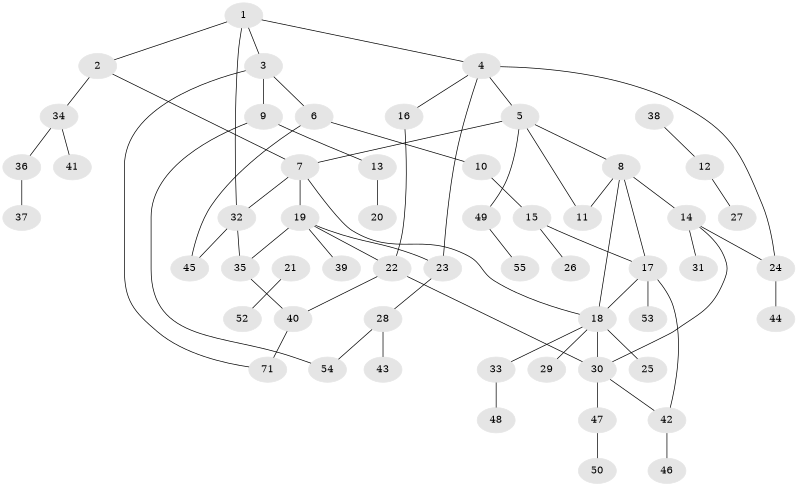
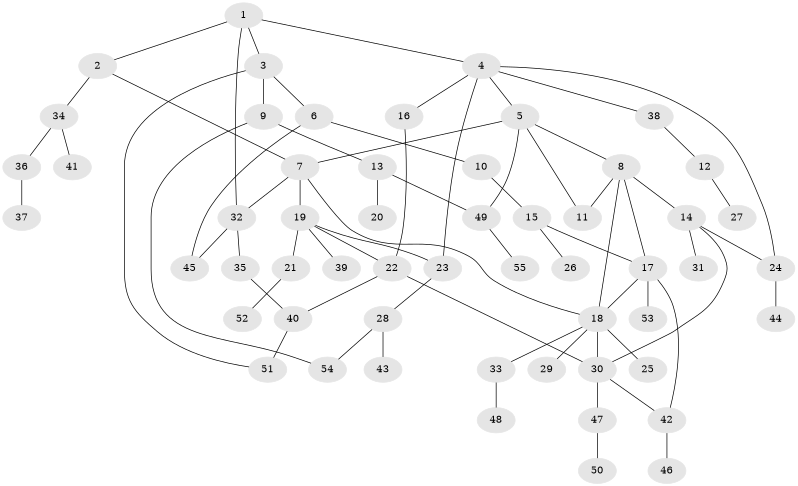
edge "4" -- "38": added
edge "13" -- "49": added
edge "19" -- "35": now "19" -- "21"
node "71": label "71" -> "51"
